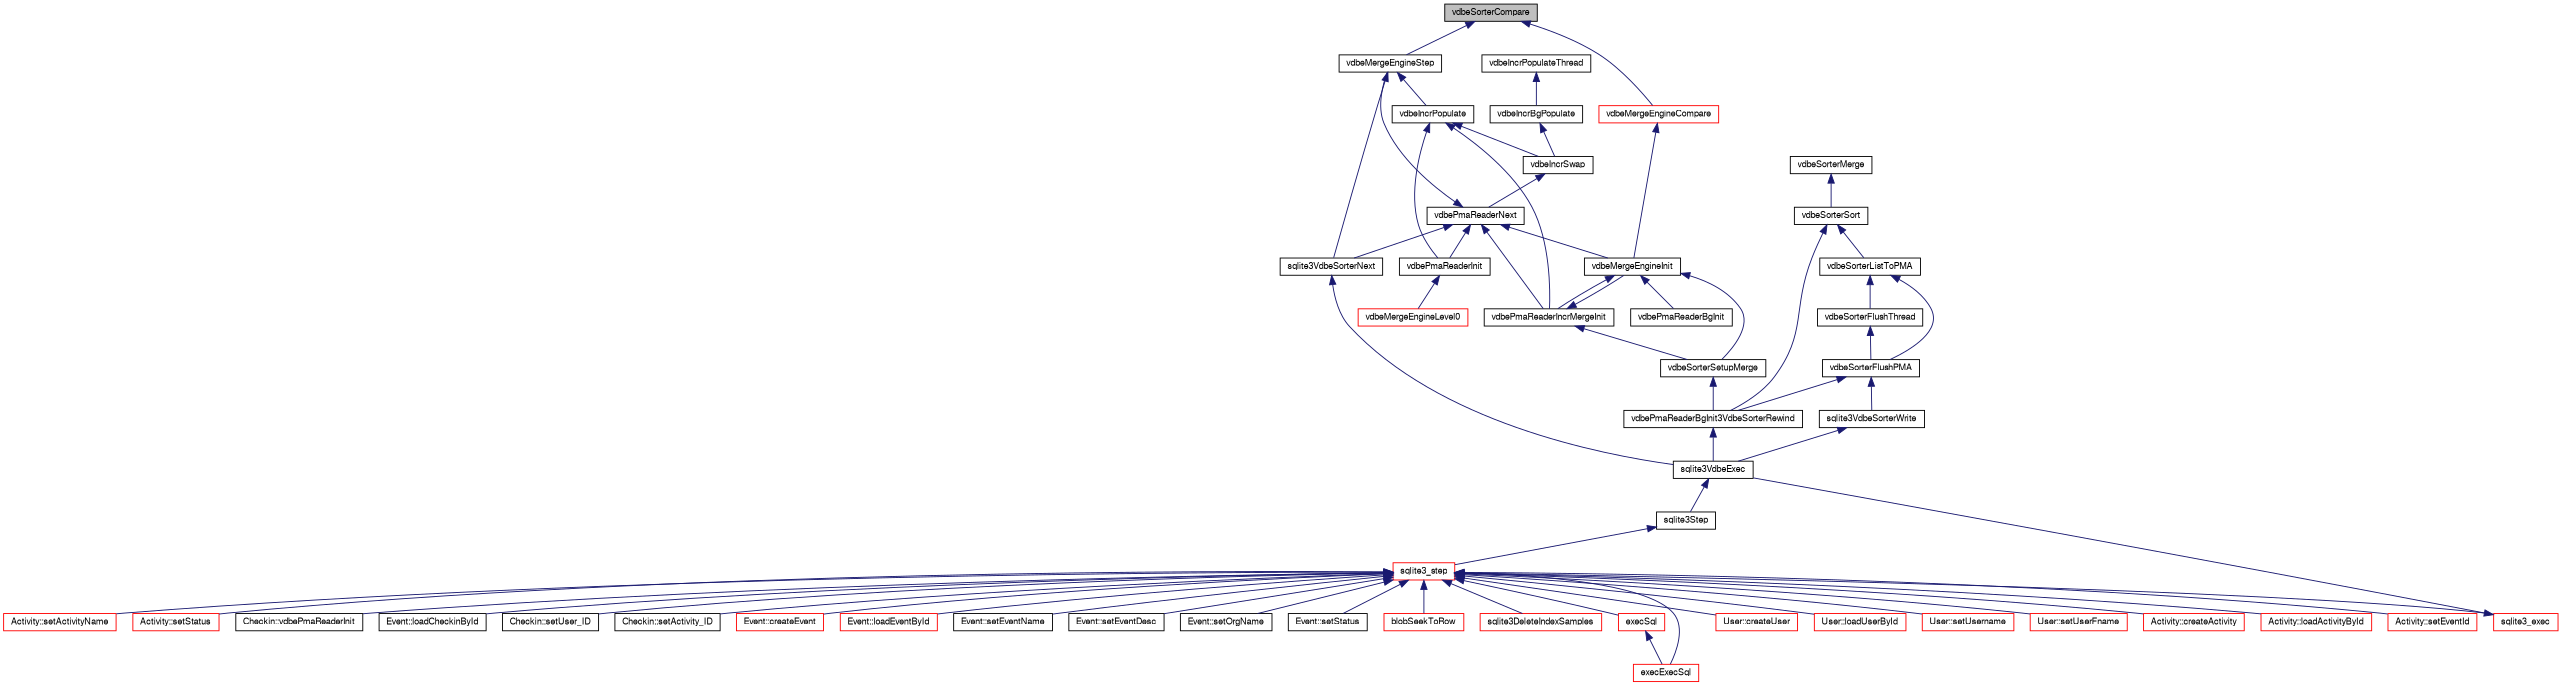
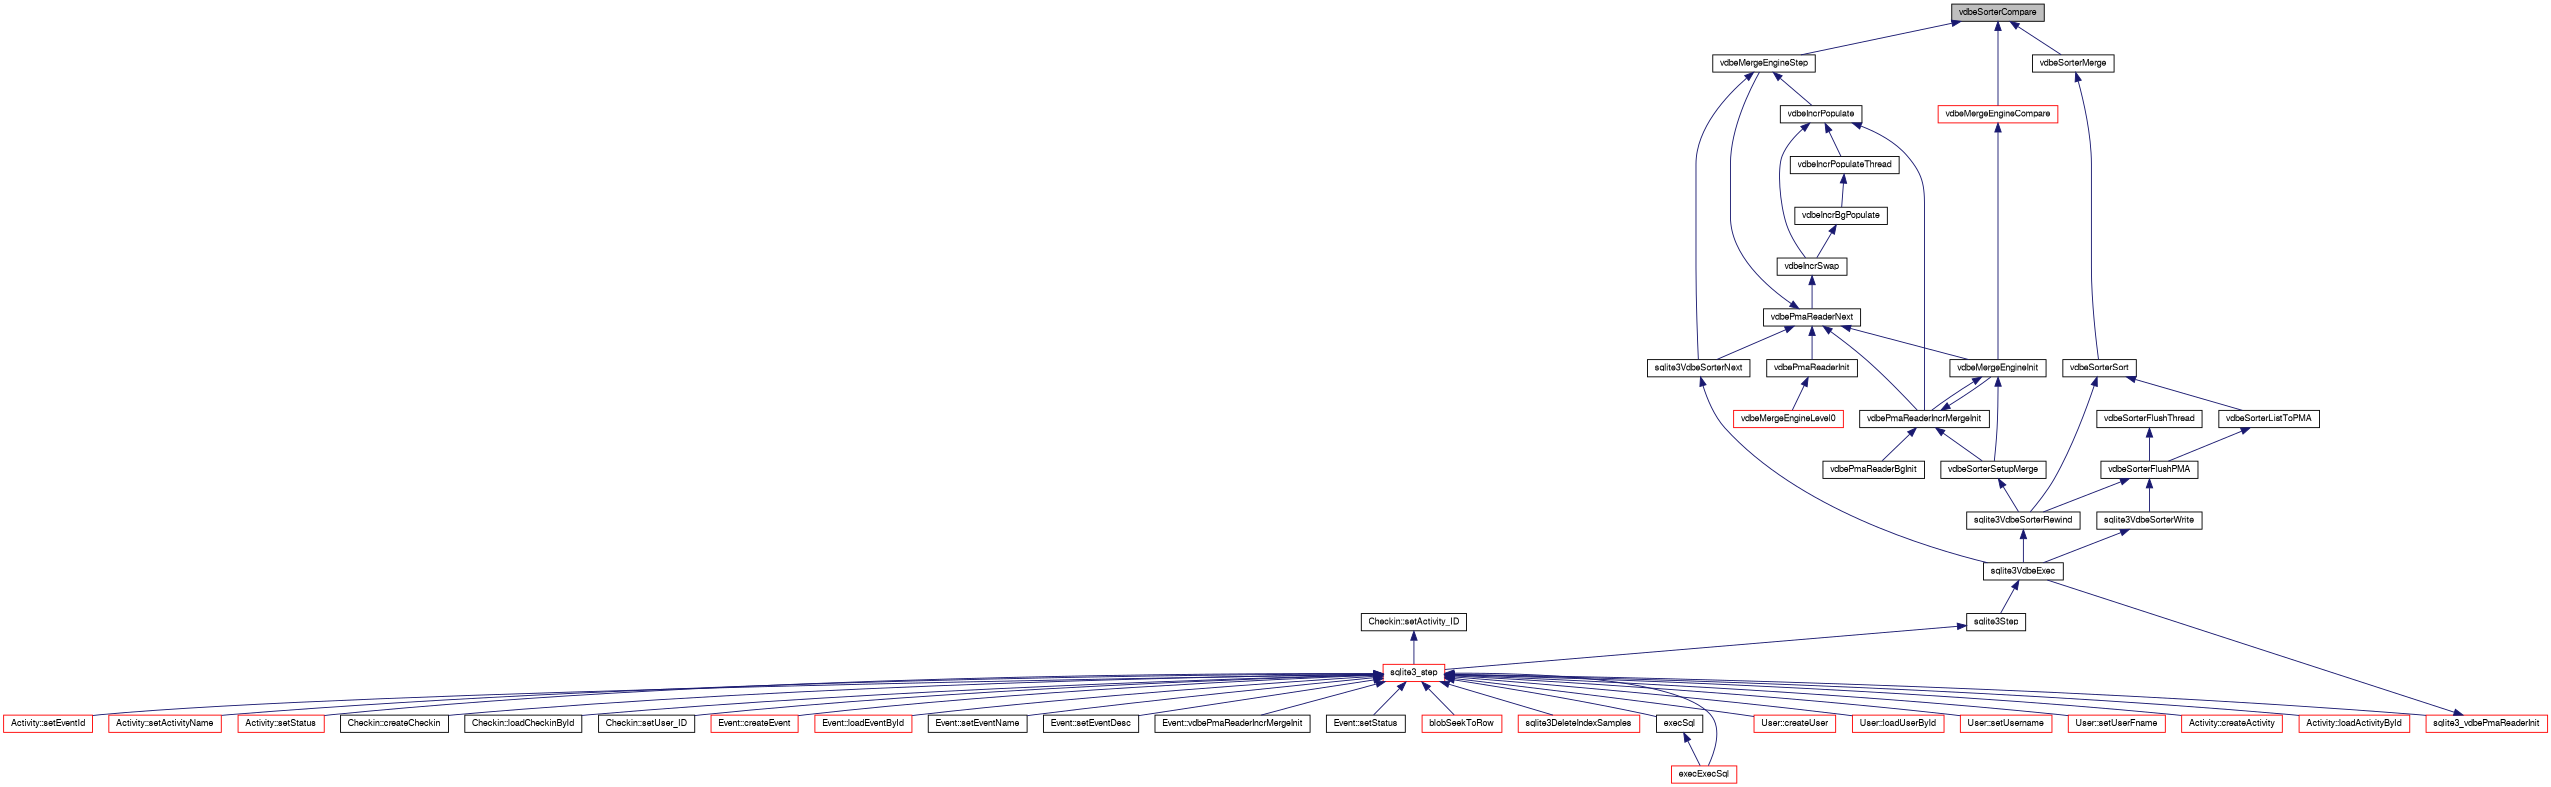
edge "vdbeSorterMerge" -> "vdbeSorterCompare": added
edge "vdbePmaReaderInit" -> "vdbeIncrPopulate": now "vdbeIncrPopulateThread" -> "vdbeIncrPopulate"
edge "vdbePmaReaderBgInit" -> "vdbeMergeEngineInit": now "vdbePmaReaderBgInit" -> "vdbePmaReaderIncrMergeInit"
edge "vdbeSorterFlushThread" -> "vdbeSorterListToPMA": removed
node "vdbePmaReaderBgInit3VdbeSorterRewind": label "vdbePmaReaderBgInit3VdbeSorterRewind" -> "sqlite3VdbeSorterRewind"
edge "Checkin::setActivity_ID" -> "sqlite3_step": reversed
node "Checkin::vdbePmaReaderInit": label "Checkin::vdbePmaReaderInit" -> "Checkin::createCheckin"
node "Event::loadCheckinById": label "Event::loadCheckinById" -> "Checkin::loadCheckinById"
node "Event::setOrgName": label "Event::setOrgName" -> "Event::vdbePmaReaderIncrMergeInit"
node "execSql": color red -> black
node "sqlite3_exec": label "sqlite3_exec" -> "sqlite3_vdbePmaReaderInit"
